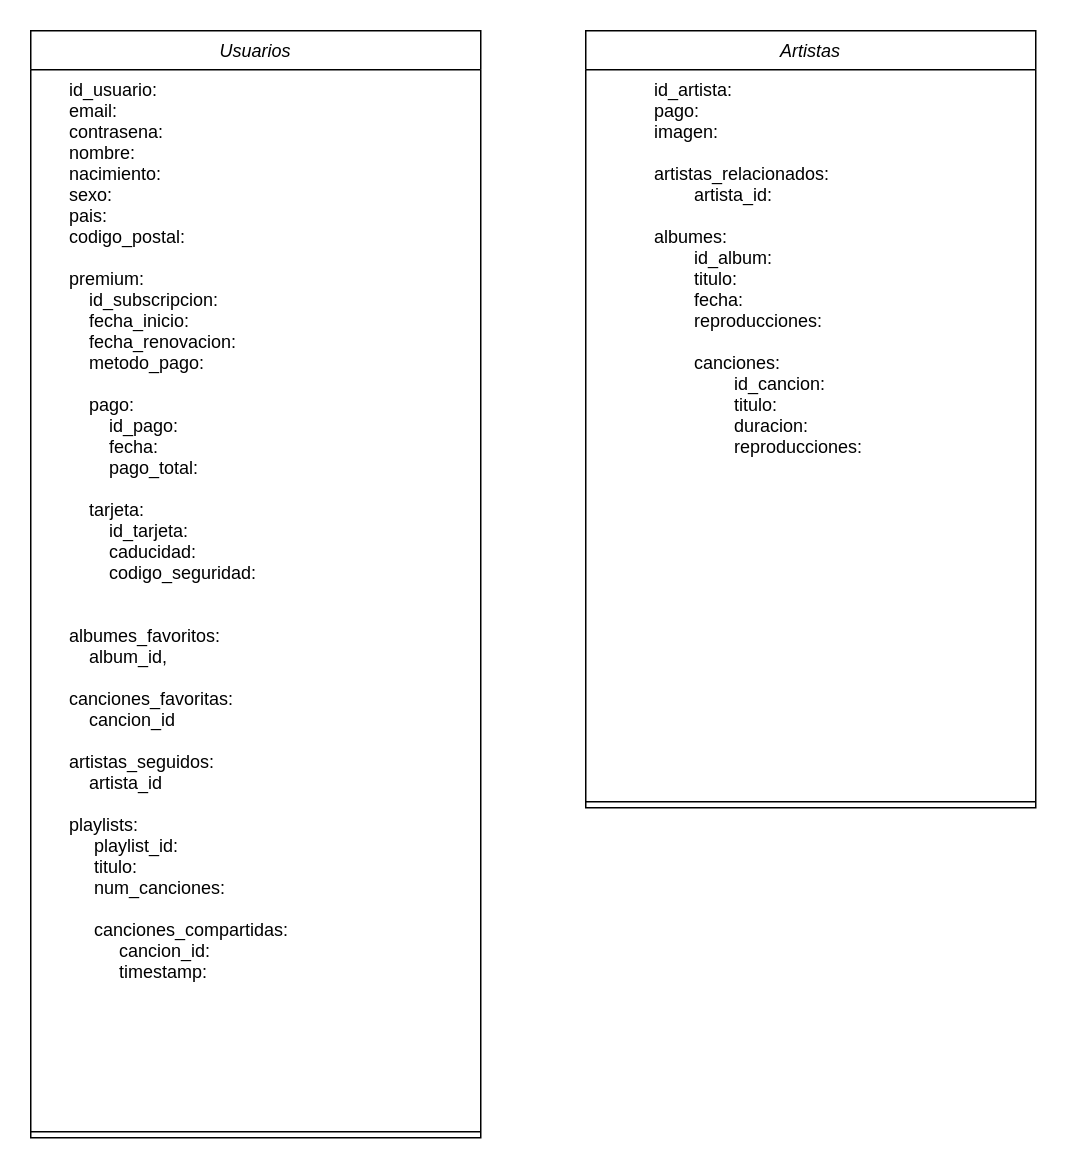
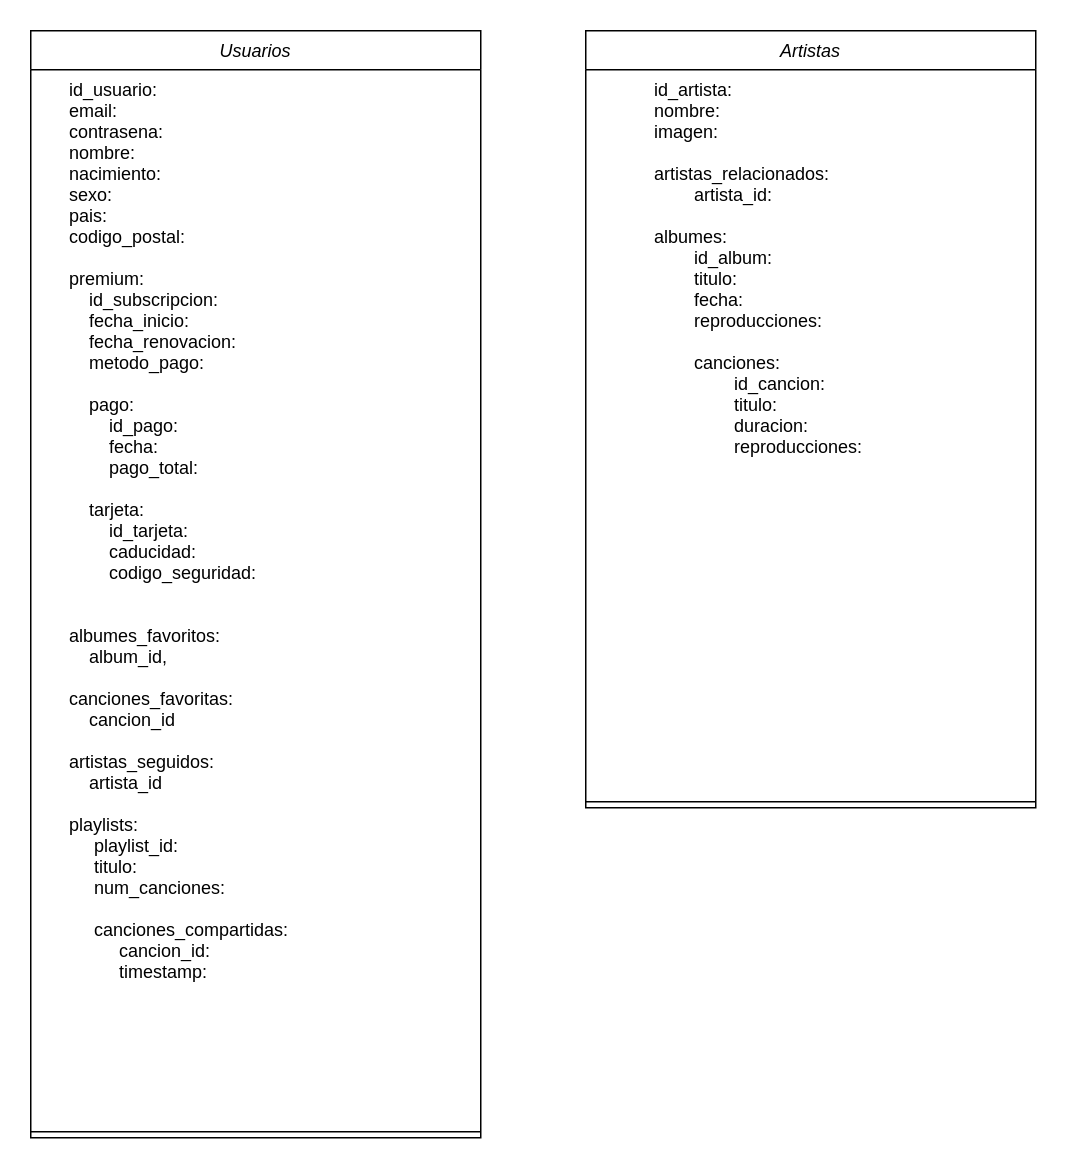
node "id_artista: pago: imagen: artistas_relacionados: artista_id: albumes: id_album: titulo: fecha: reproducciones: canciones: id_cancion: titulo: duracion: reproducciones:": label "id_artista: pago: imagen: artistas_relacionados: artista_id: albumes: id_album: titulo: fecha: reproducciones: canciones: id_cancion: titulo: duracion: reproducciones:" -> "id_artista: nombre: imagen: artistas_relacionados: artista_id: albumes: id_album: titulo: fecha: reproducciones: canciones: id_cancion: titulo: duracion: reproducciones:"
